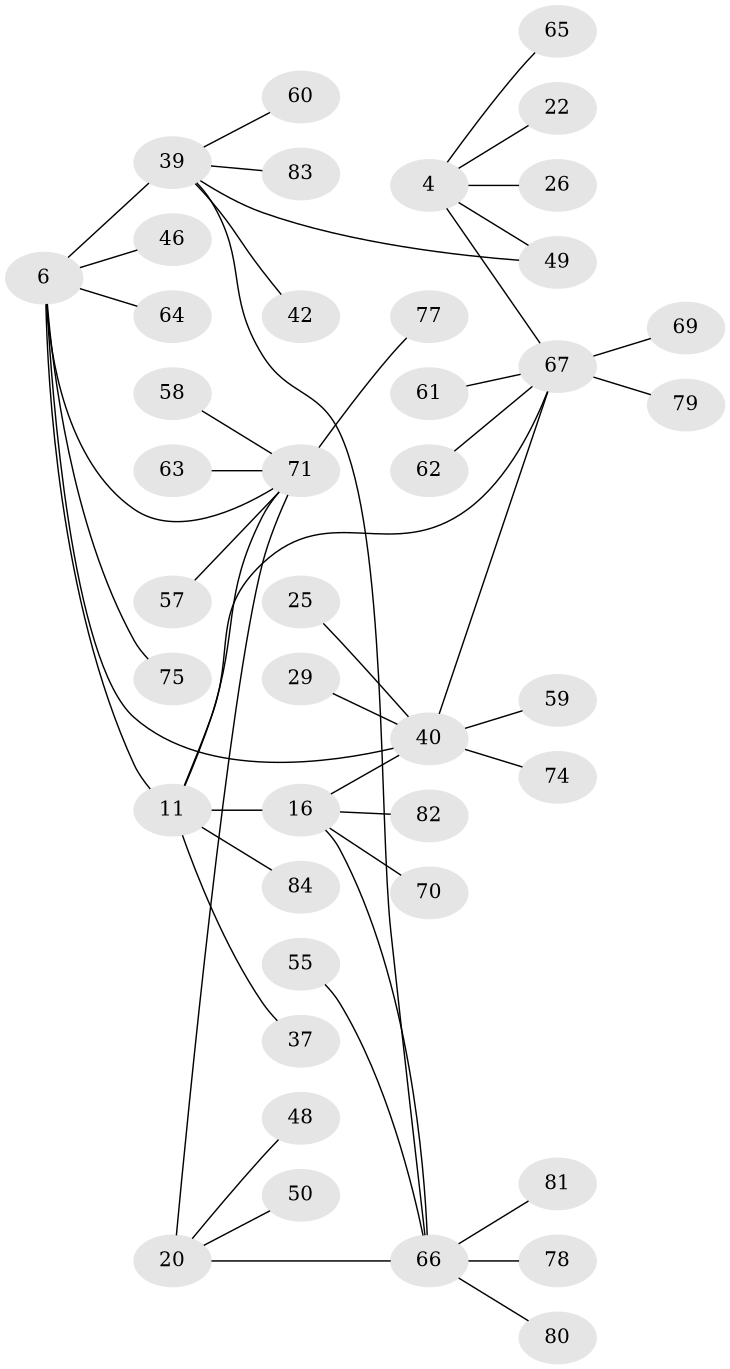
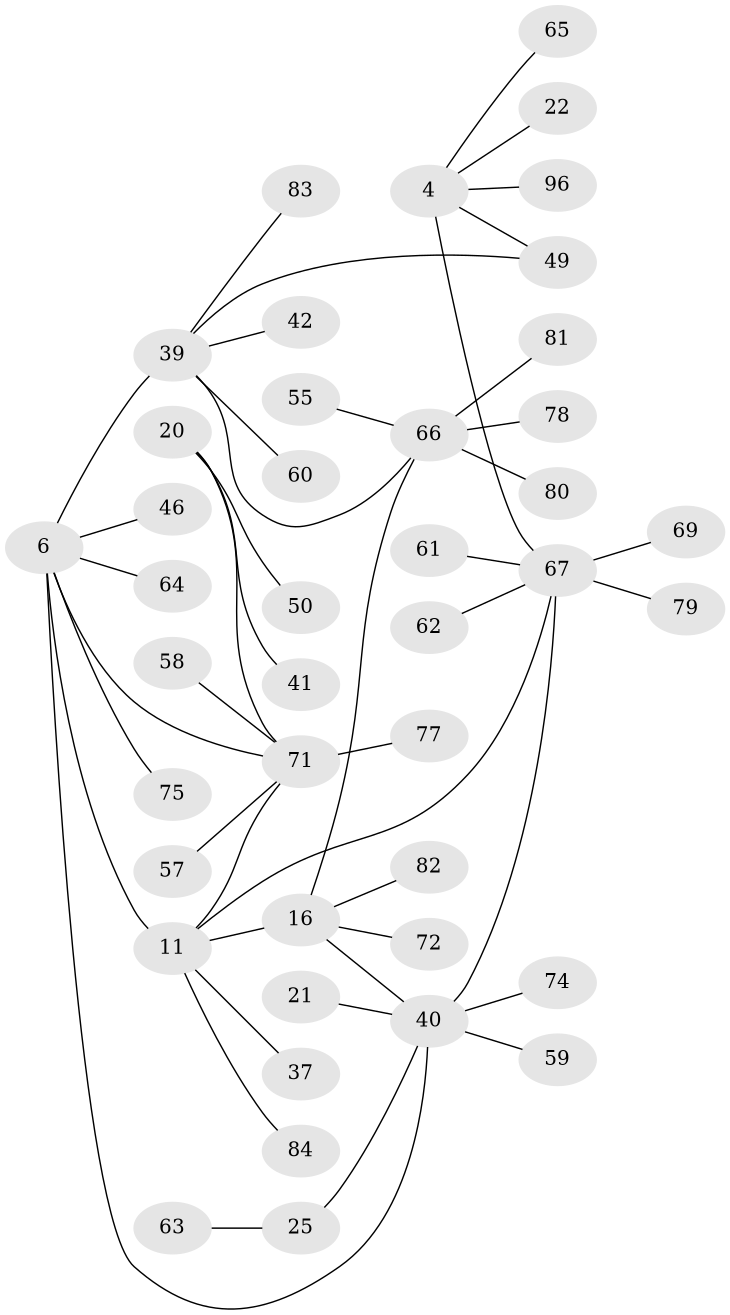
node "26": label "26" -> "96"
edge "63" -- "71": now "63" -- "25"
node "29": label "29" -> "21"
node "70": label "70" -> "72"
node "48": label "48" -> "41"
edge "20" -- "66": removed
